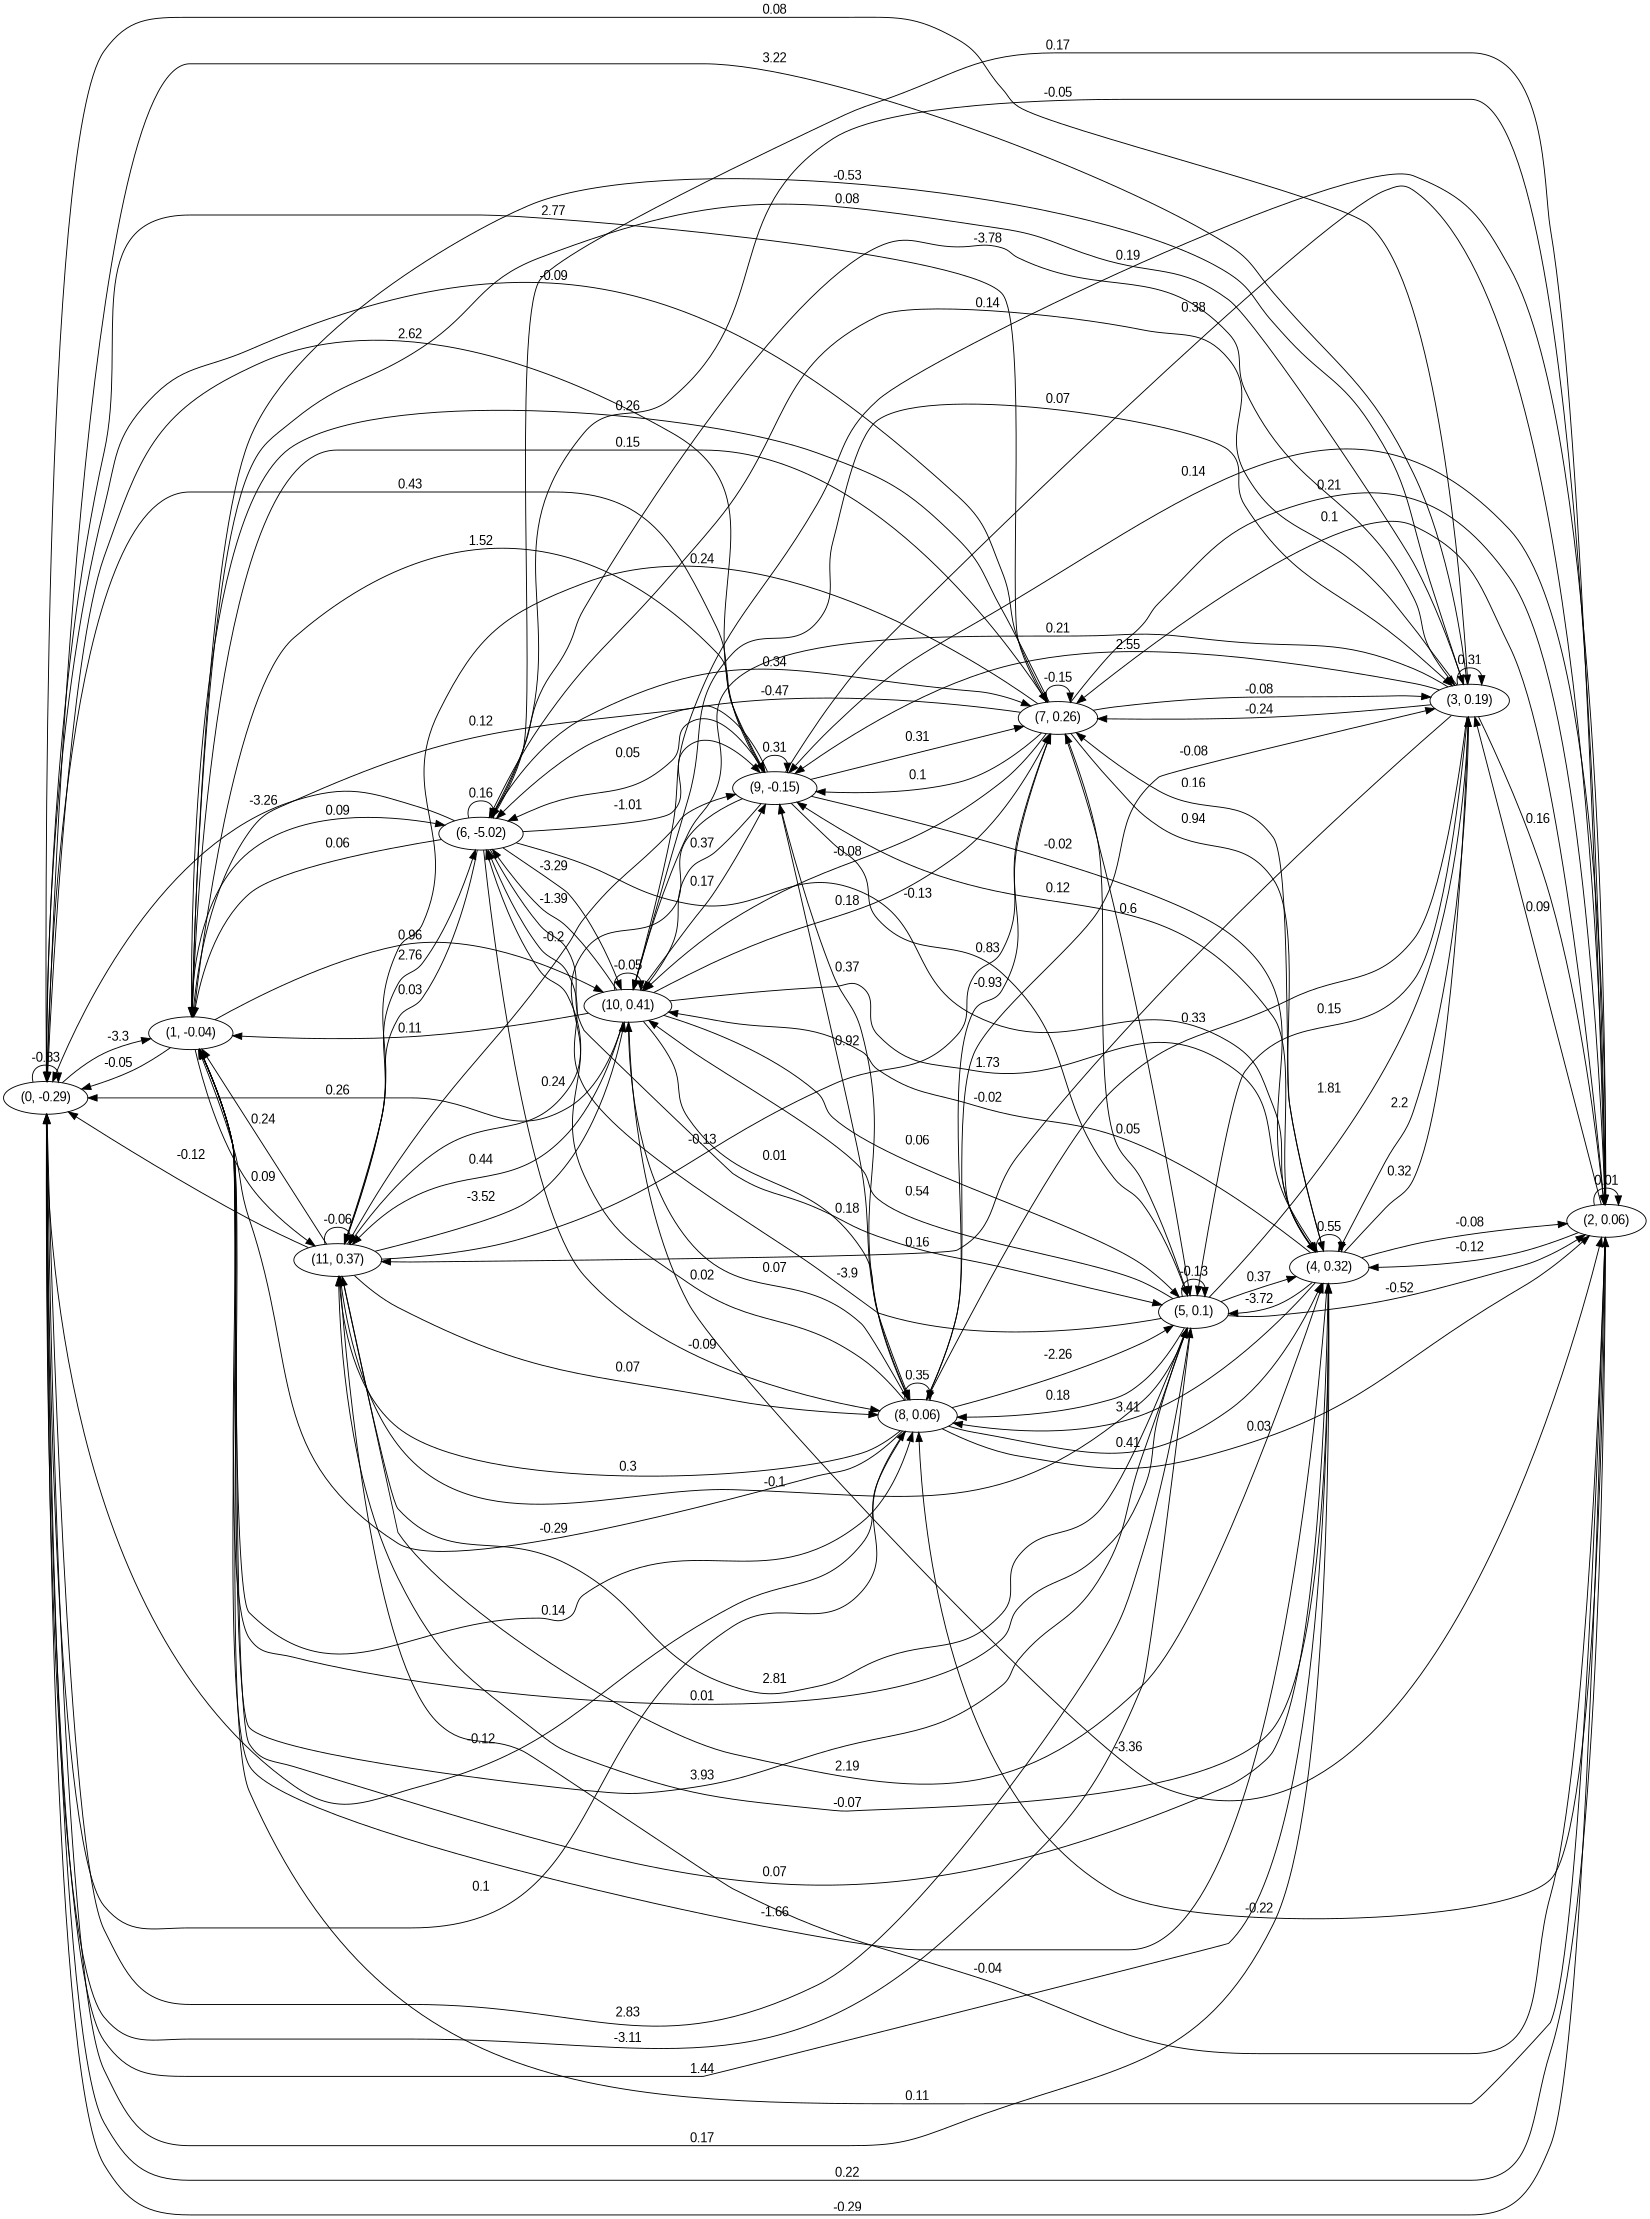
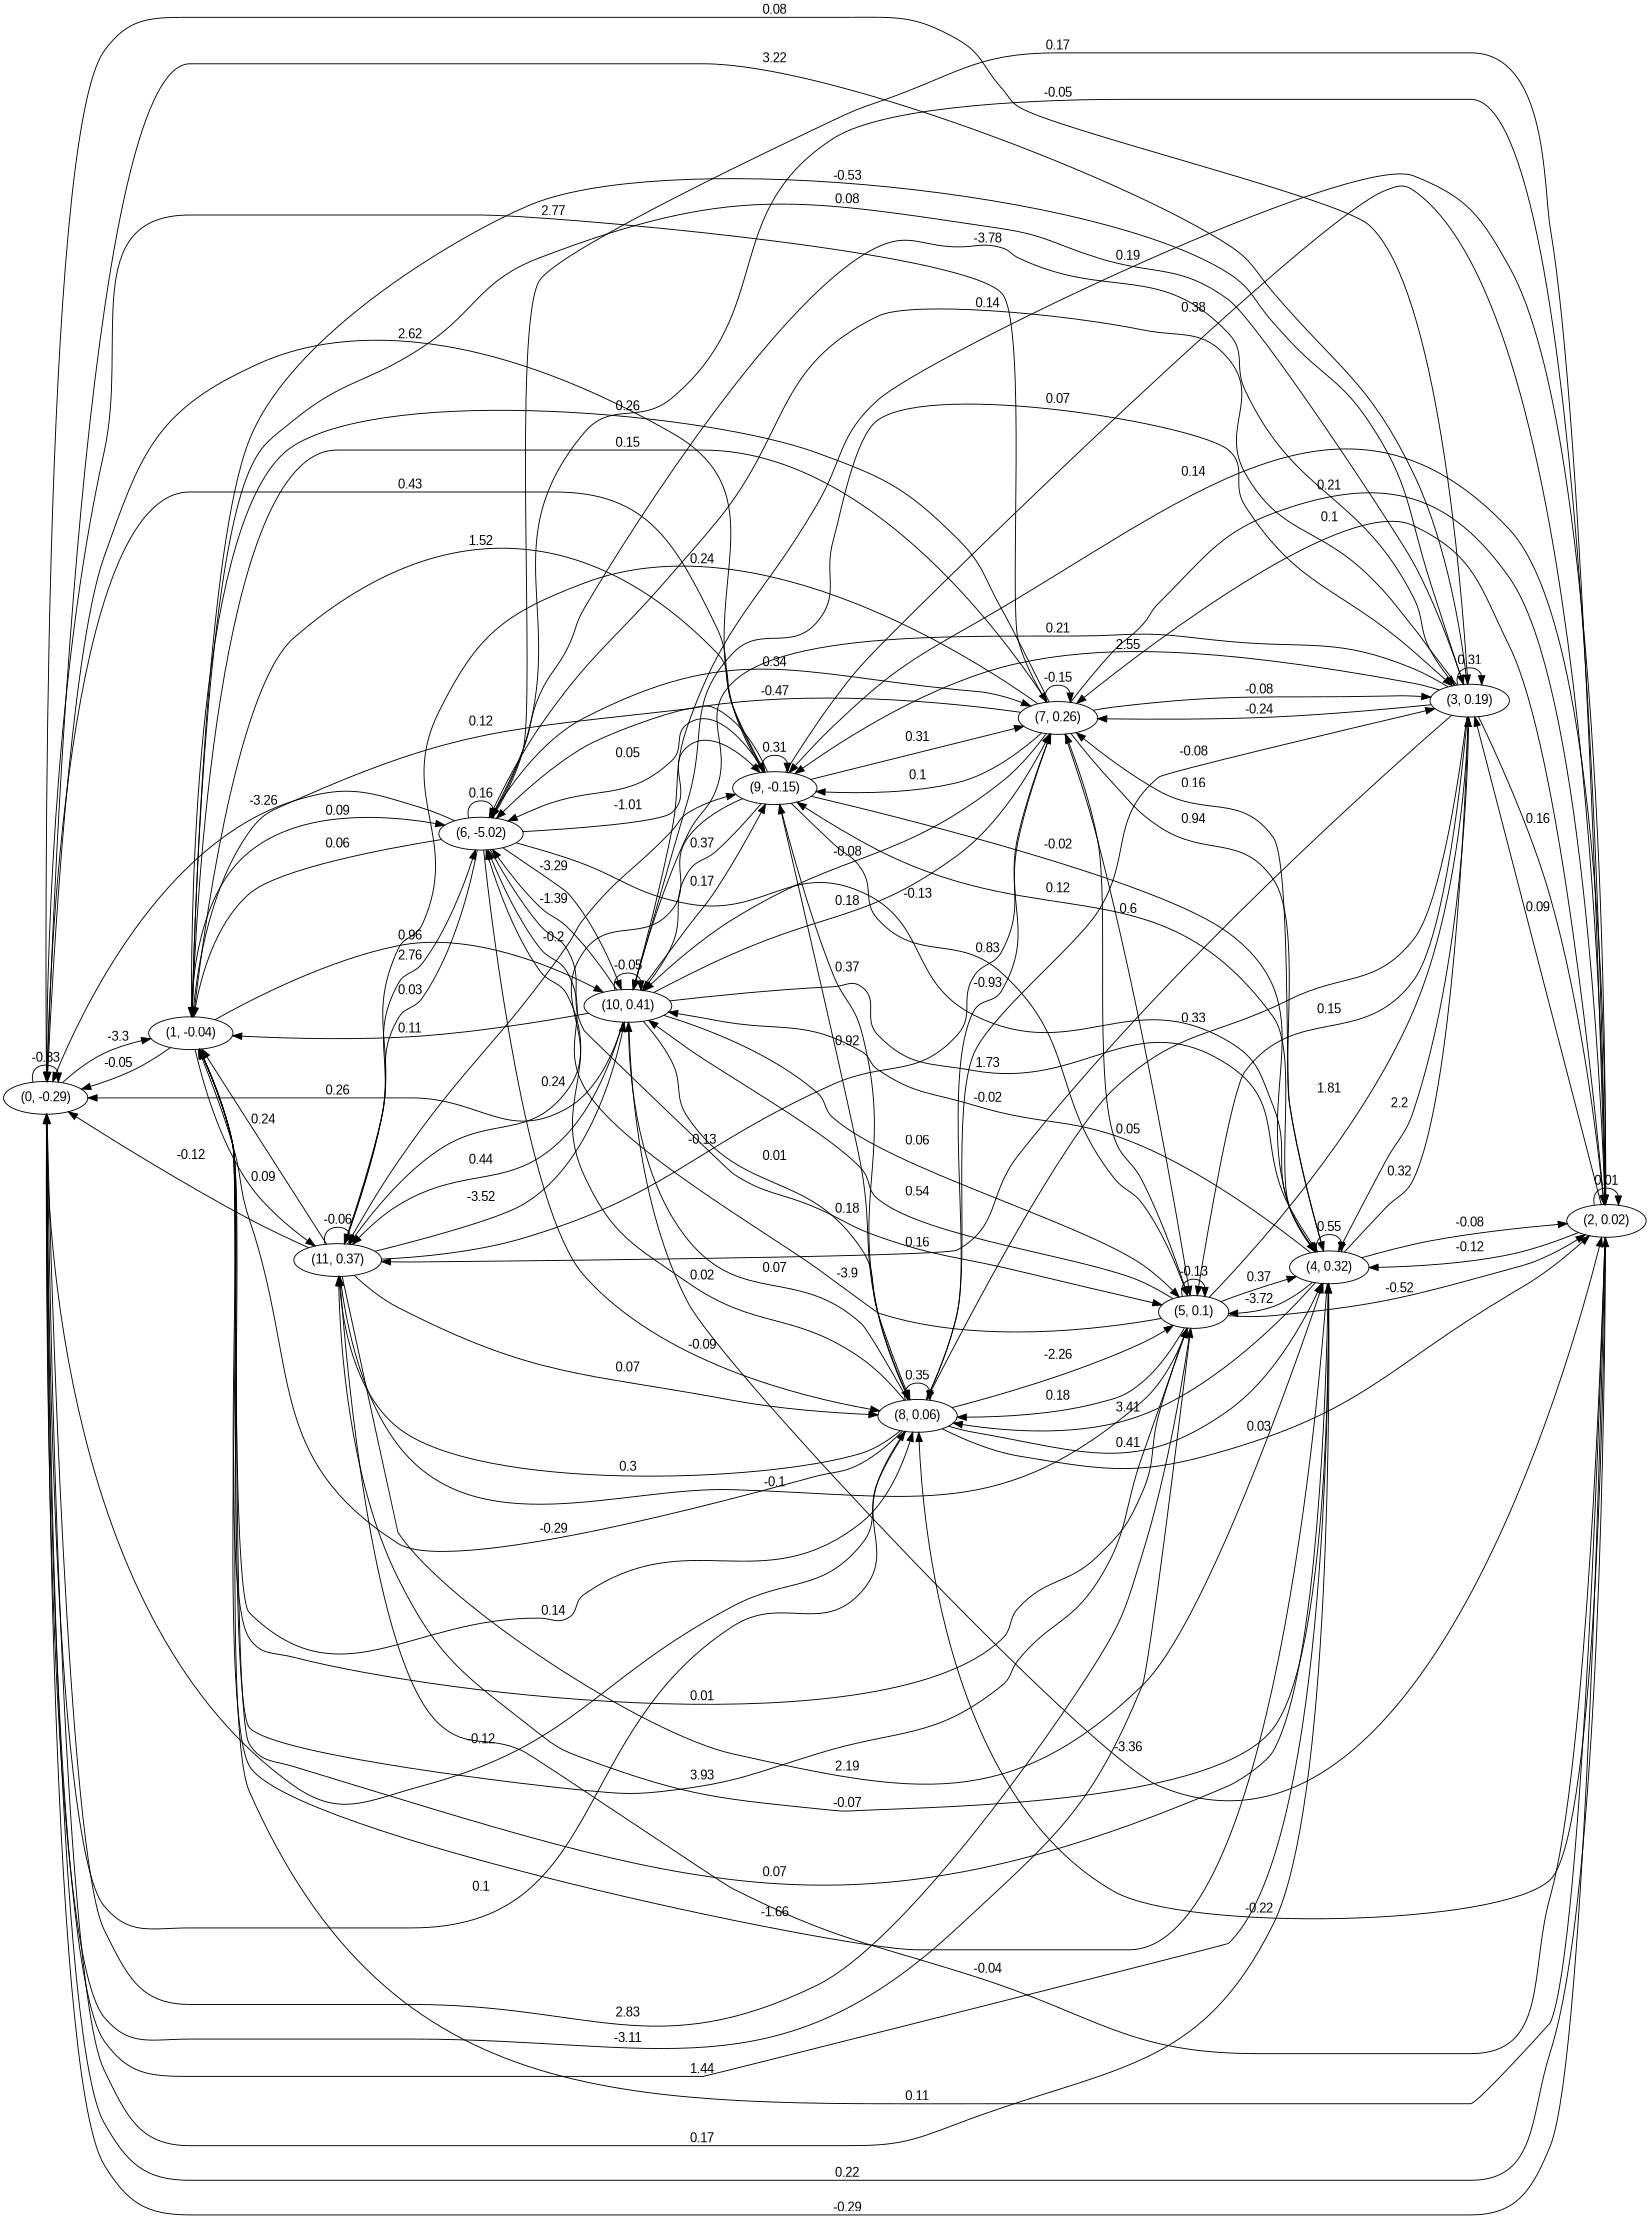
edge "(0, -0.29)" -> "(7, 0.26)": removed, label "-0.09"
node "(2, 0.06)": label "(2, 0.06)" -> "(2, 0.02)"
edge "(5, 0.1)" -> "(11, 0.37)": removed, label "2.81"
